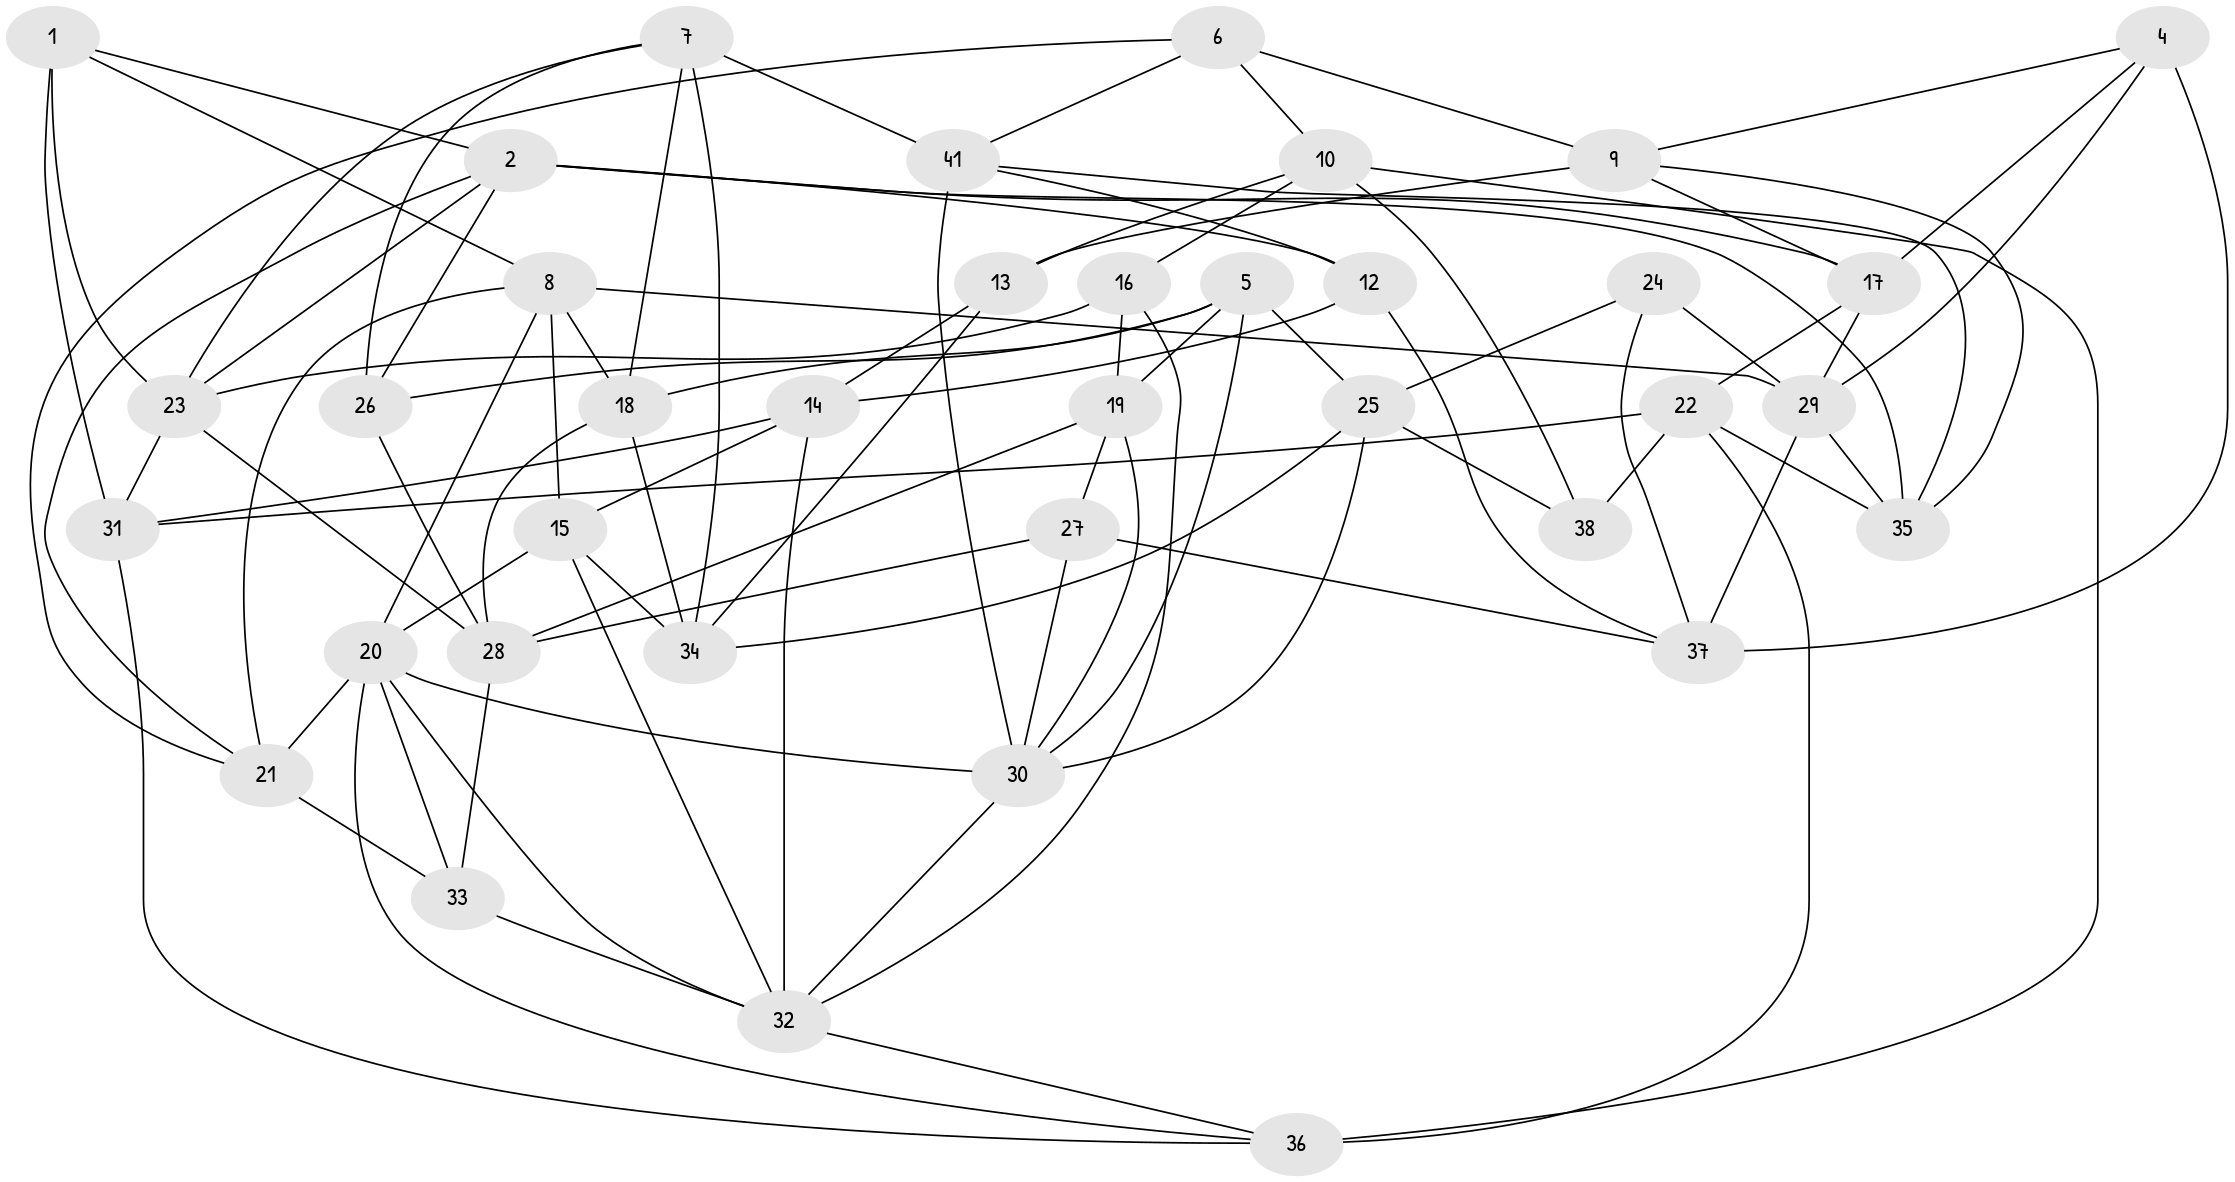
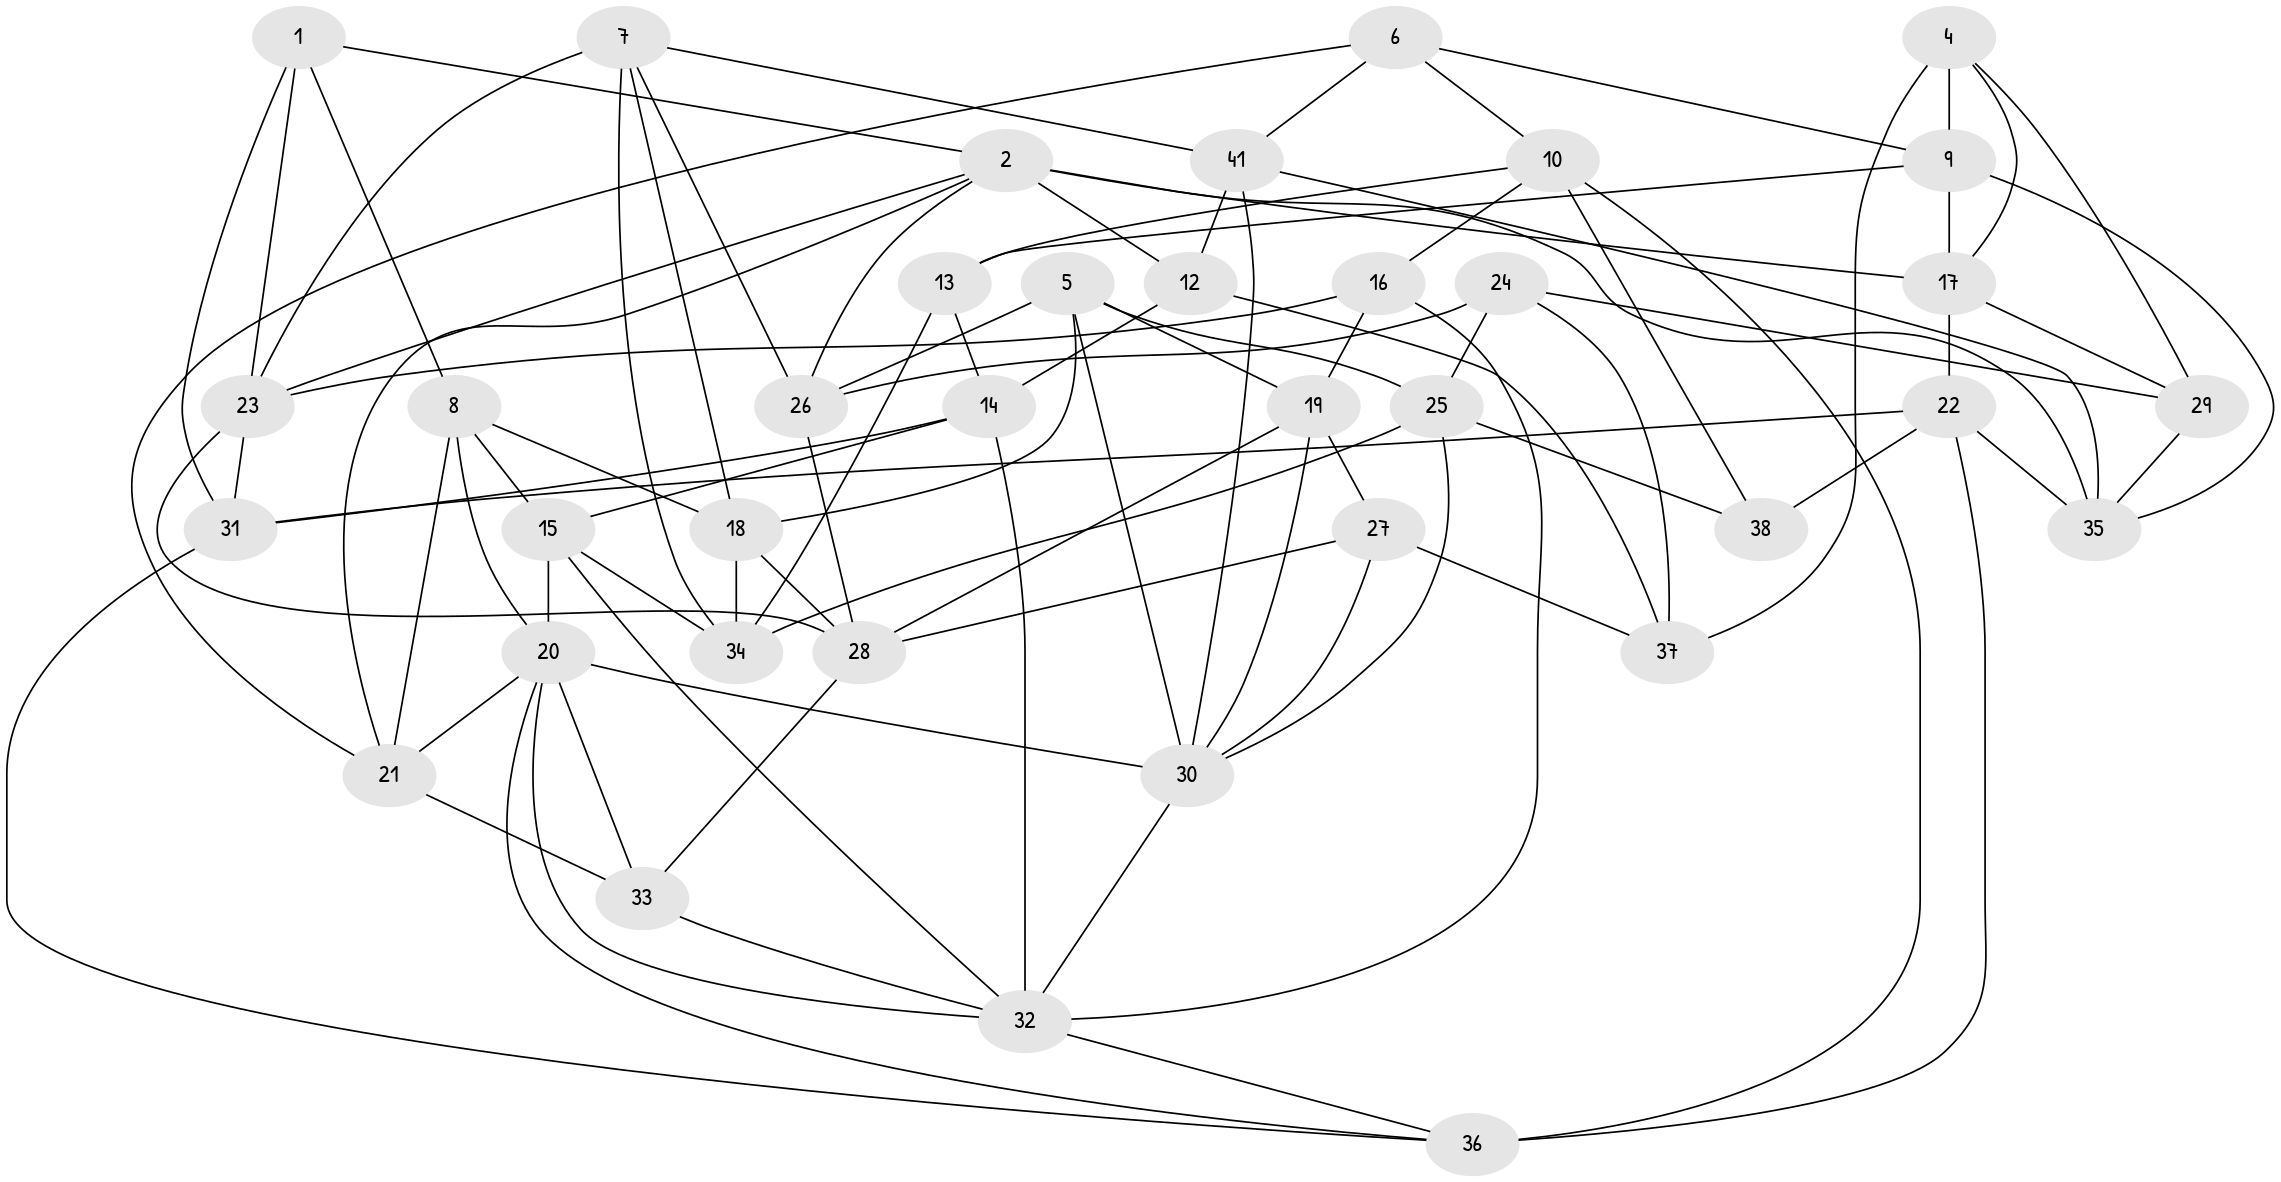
edge "8" -- "29": removed
edge "24" -- "26": added
edge "29" -- "37": removed
